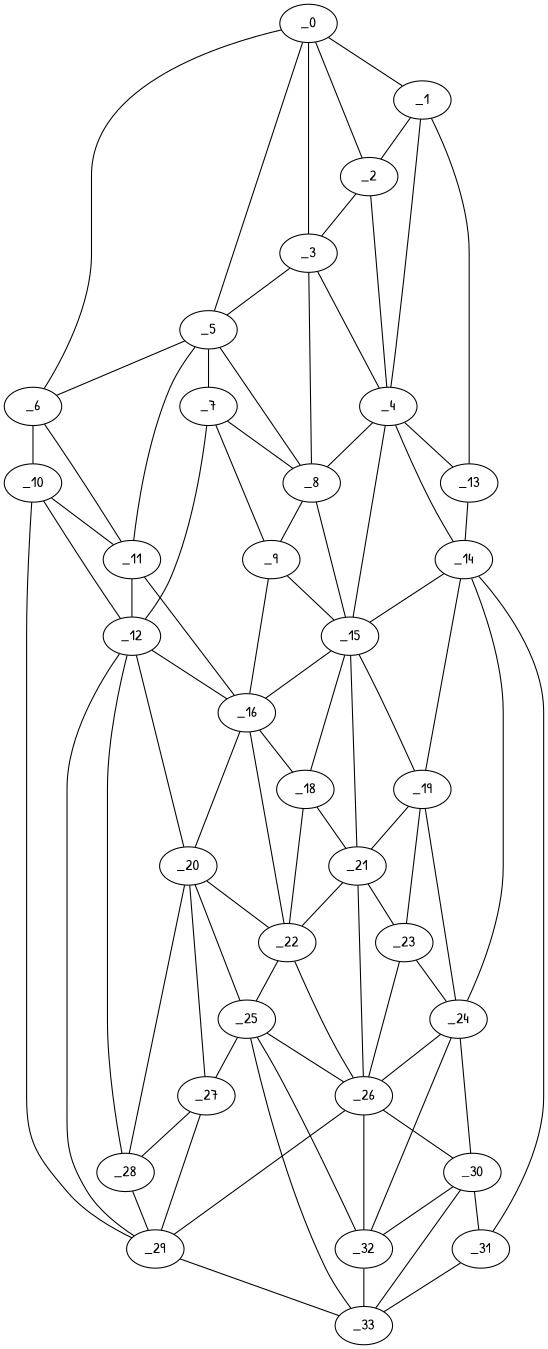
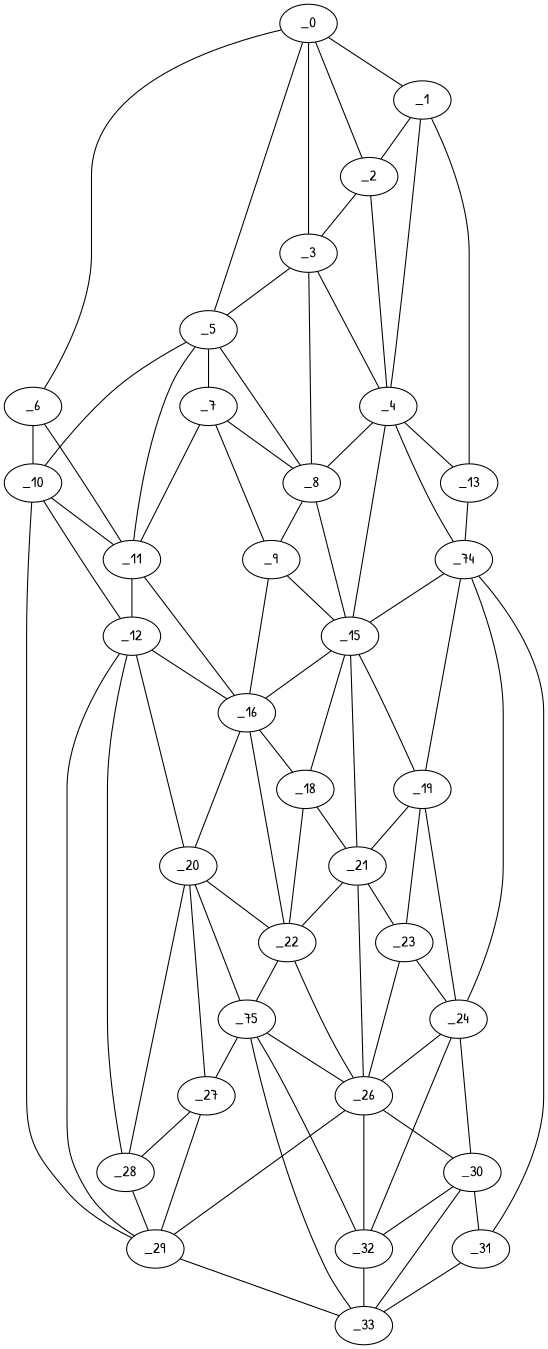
edge "_5" -- "_6": now "_5" -- "_10"
edge "_7" -- "_12": now "_7" -- "_11"
node "_14": label "_14" -> "_74"
node "_25": label "_25" -> "_75"
